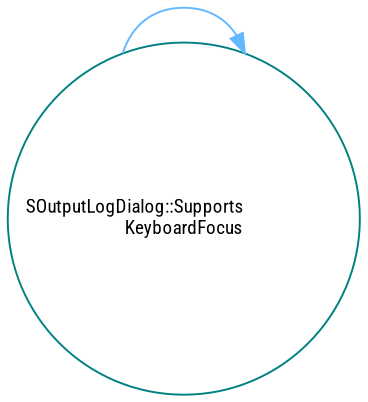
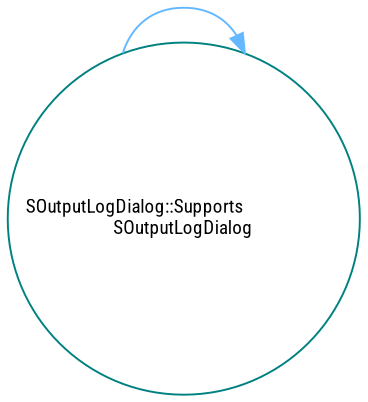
node "SOutputLogDialog::Supports KeyboardFocus": label "SOutputLogDialog::Supports KeyboardFocus" -> "SOutputLogDialog::Supports SOutputLogDialog"
